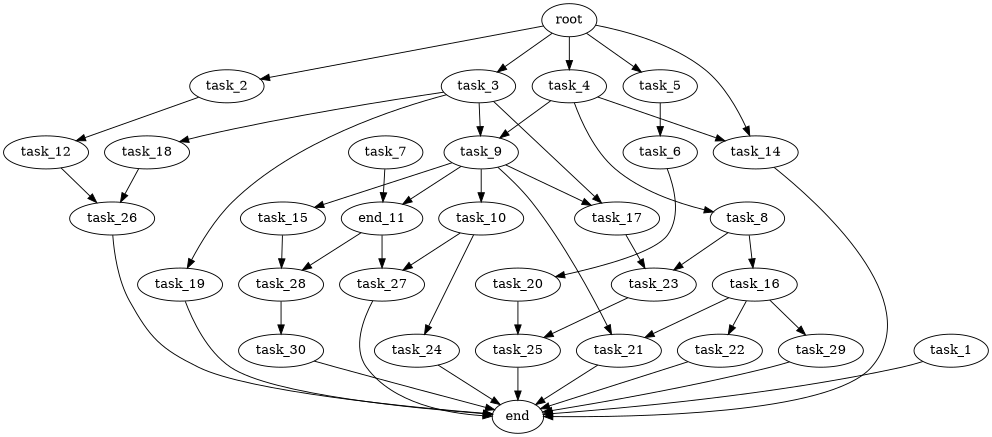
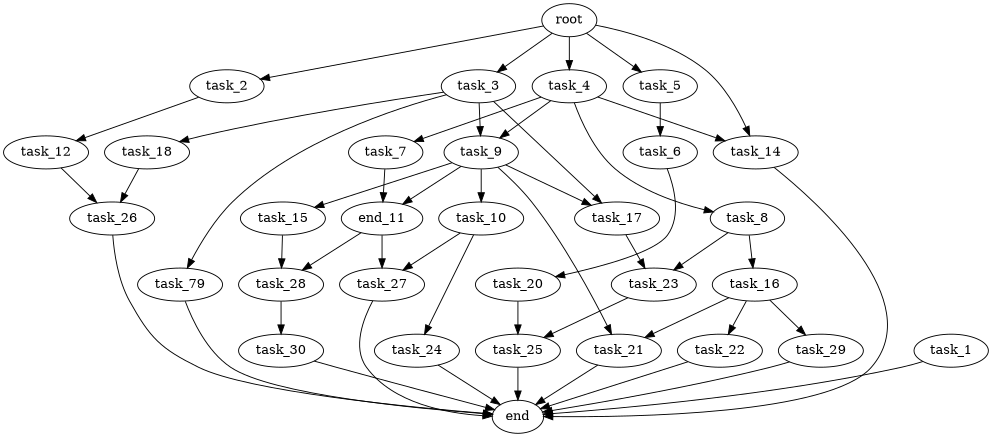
edge "task_4" -> "task_7": added
node "task_19": label "task_19" -> "task_79"
